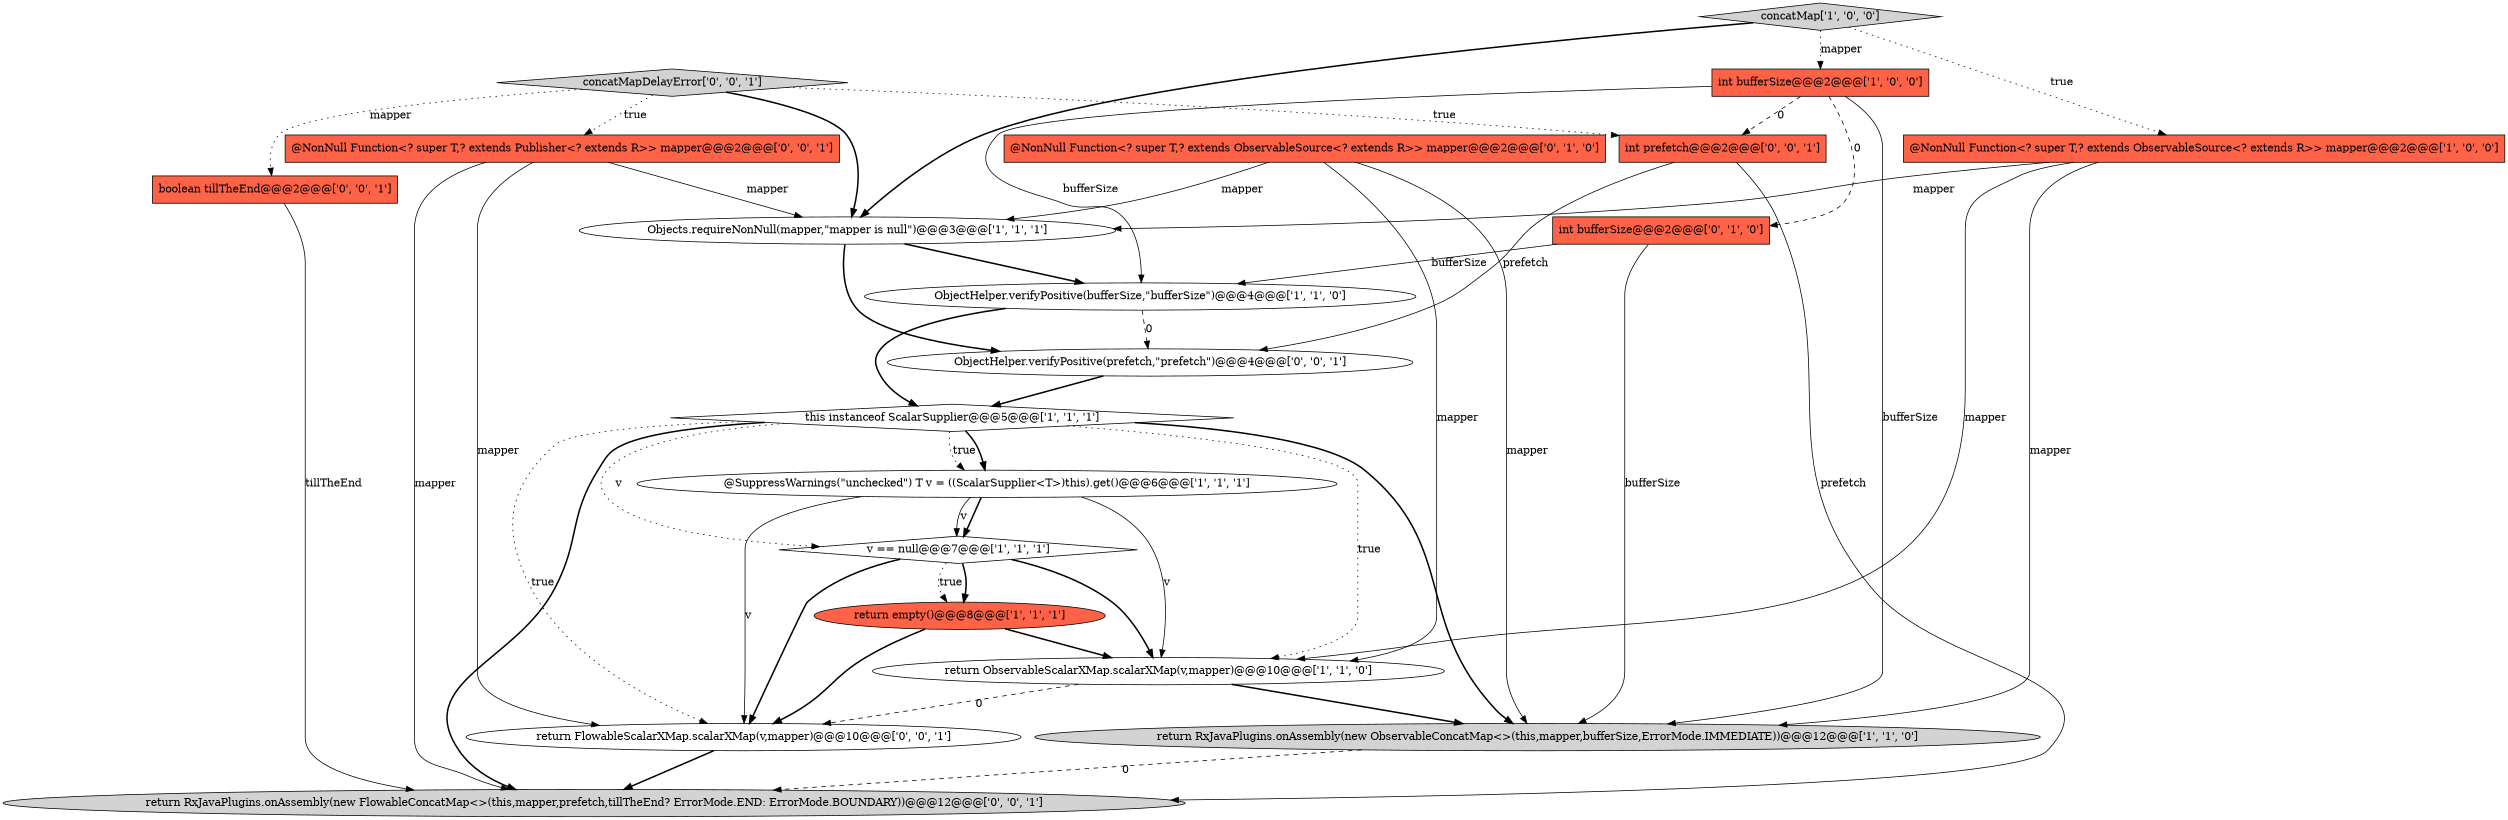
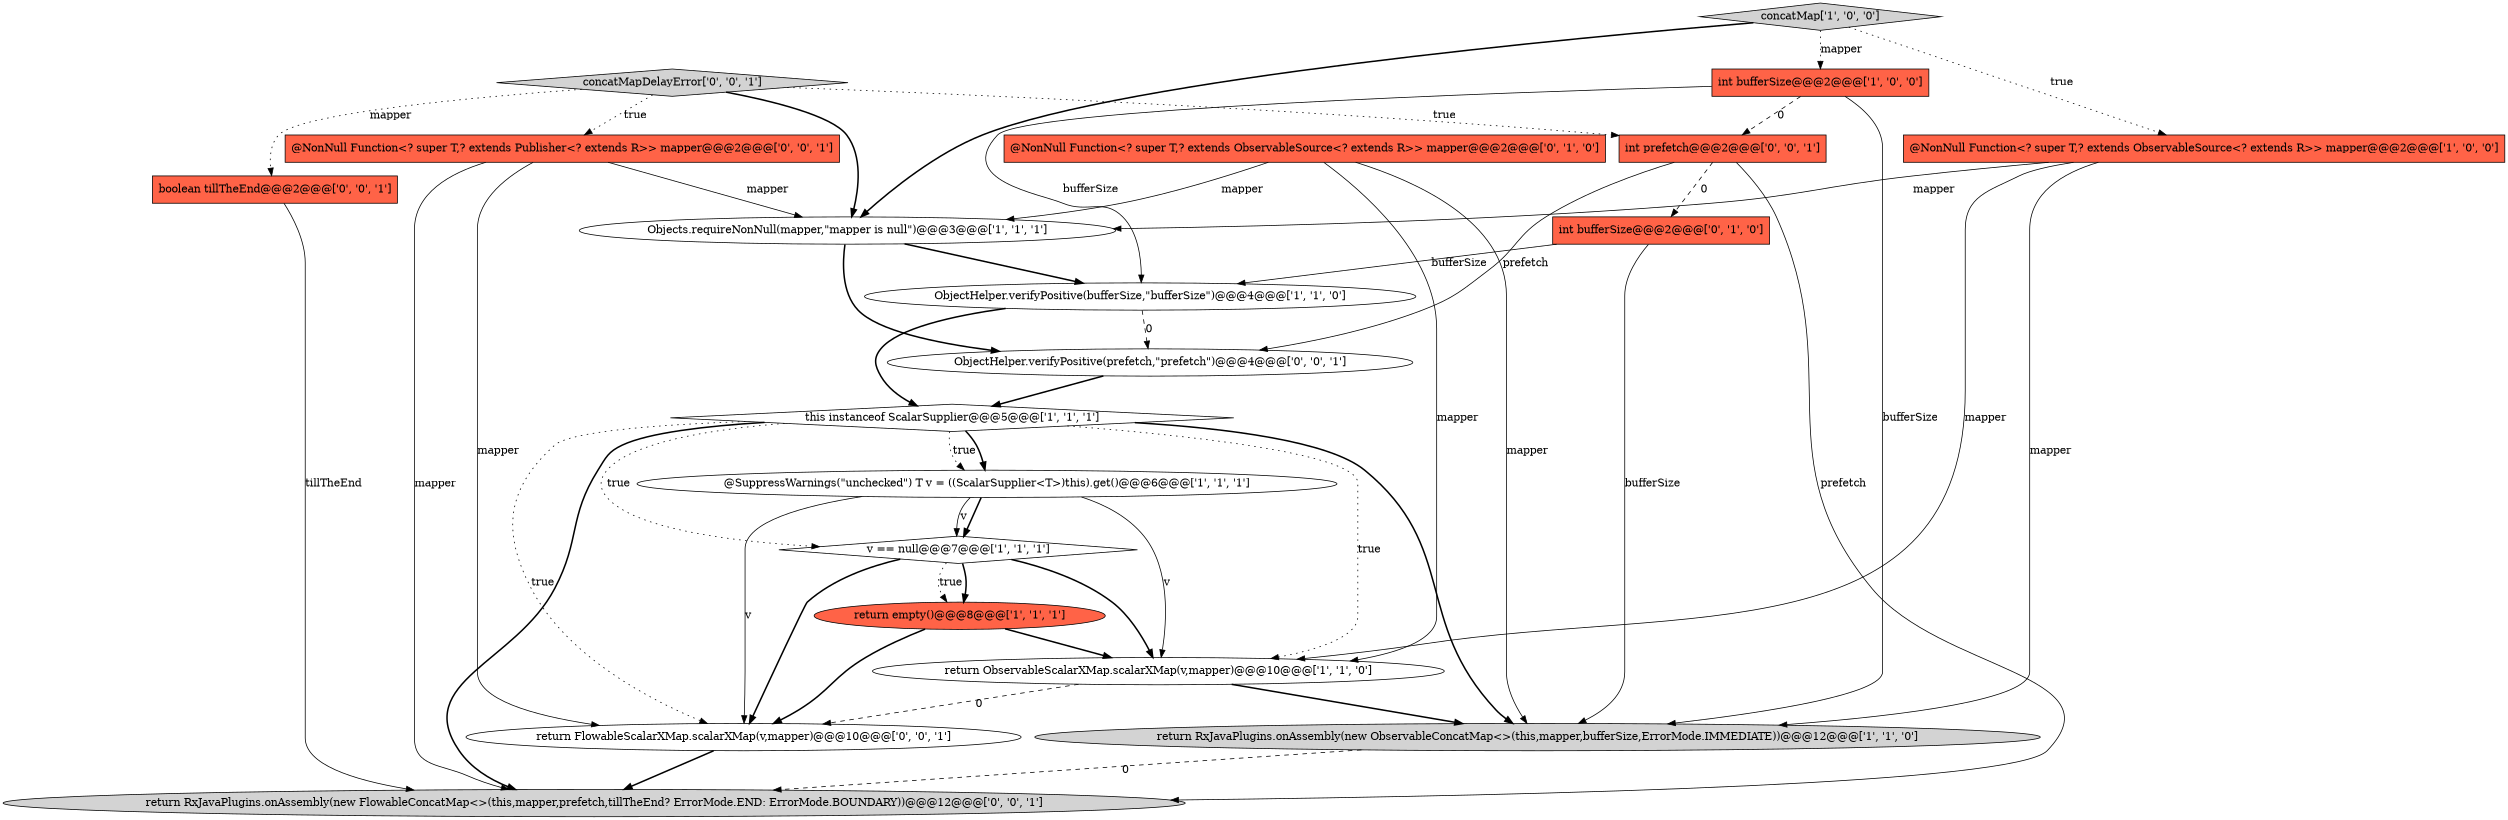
edge "int bufferSize@@@2@@@['1', '0', '0']" -> "int bufferSize@@@2@@@['0', '1', '0']": now "int prefetch@@@2@@@['0', '0', '1']" -> "int bufferSize@@@2@@@['0', '1', '0']"
edge "this instanceof ScalarSupplier@@@5@@@['1', '1', '1']" -> "v == null@@@7@@@['1', '1', '1']": label "v" -> "true"
